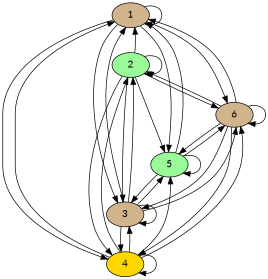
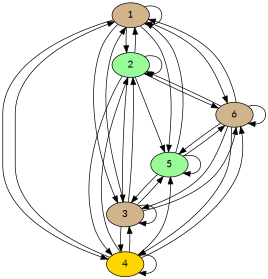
edge "1" -> "2": added
